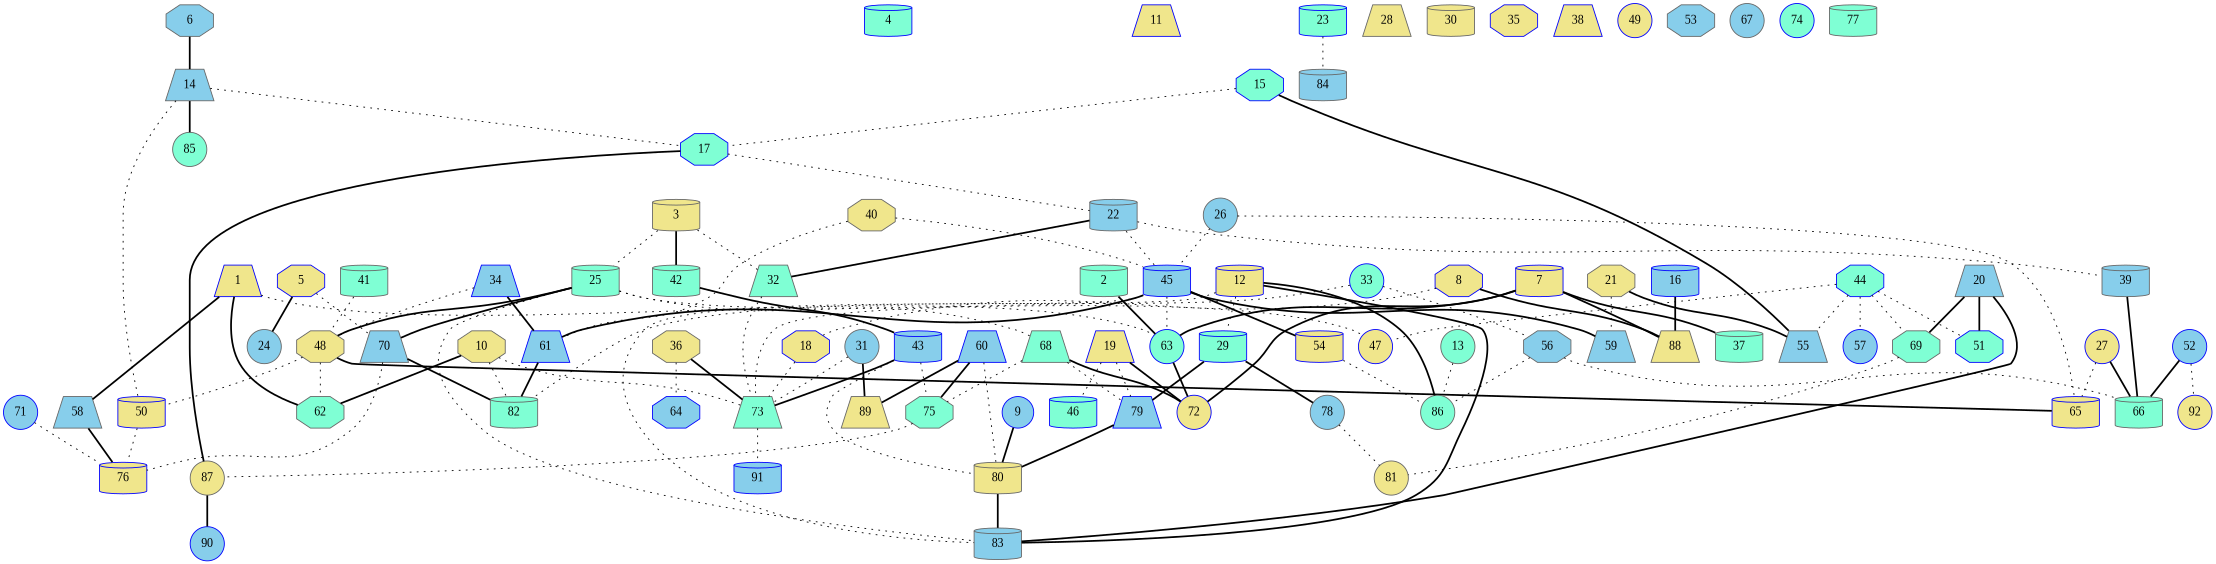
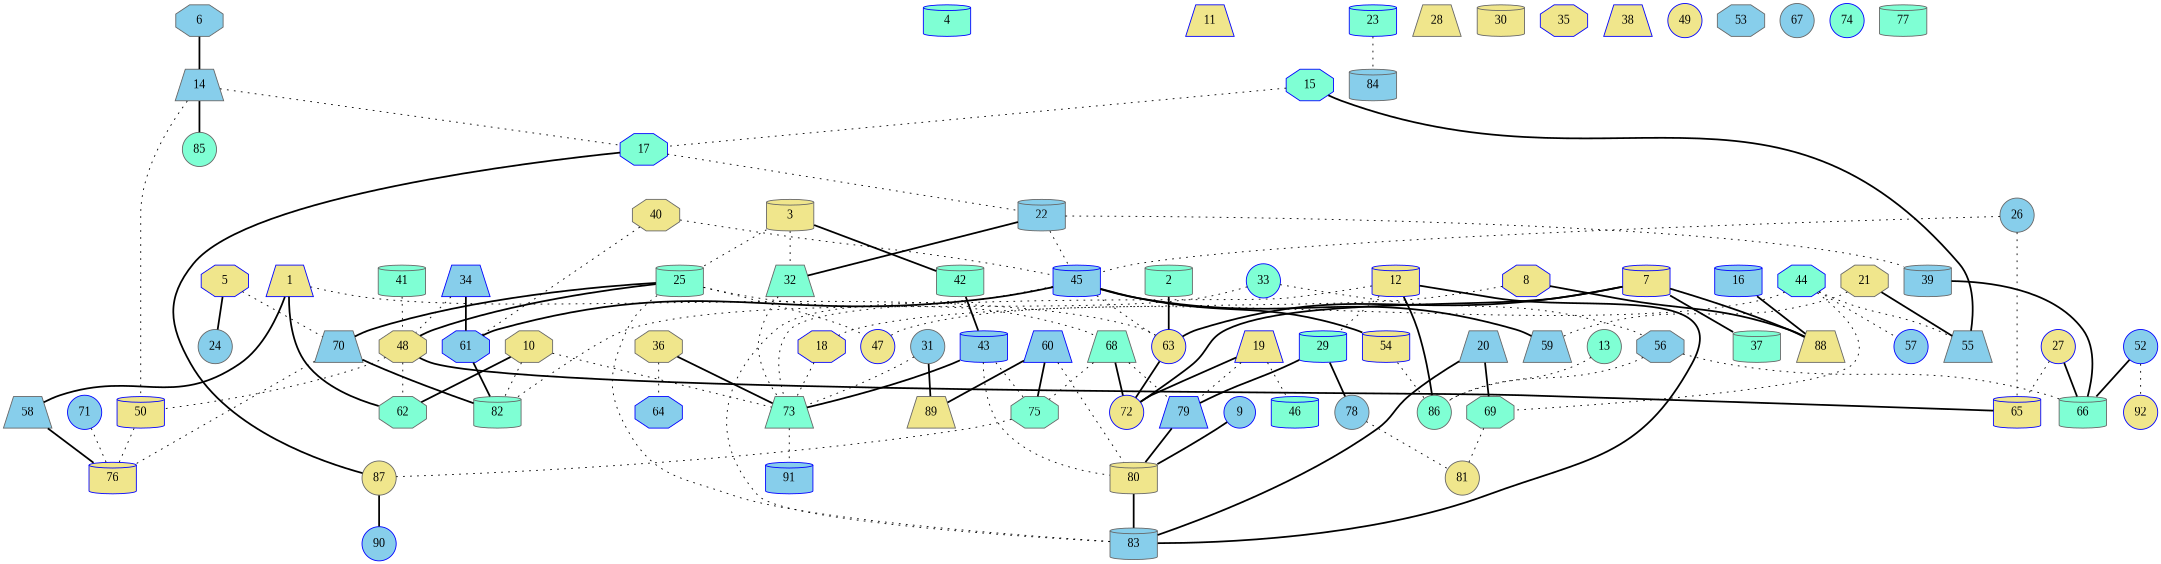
node "61": shape trapezium -> octagon
node "63": fillcolor aquamarine -> khaki
node "51": removed
